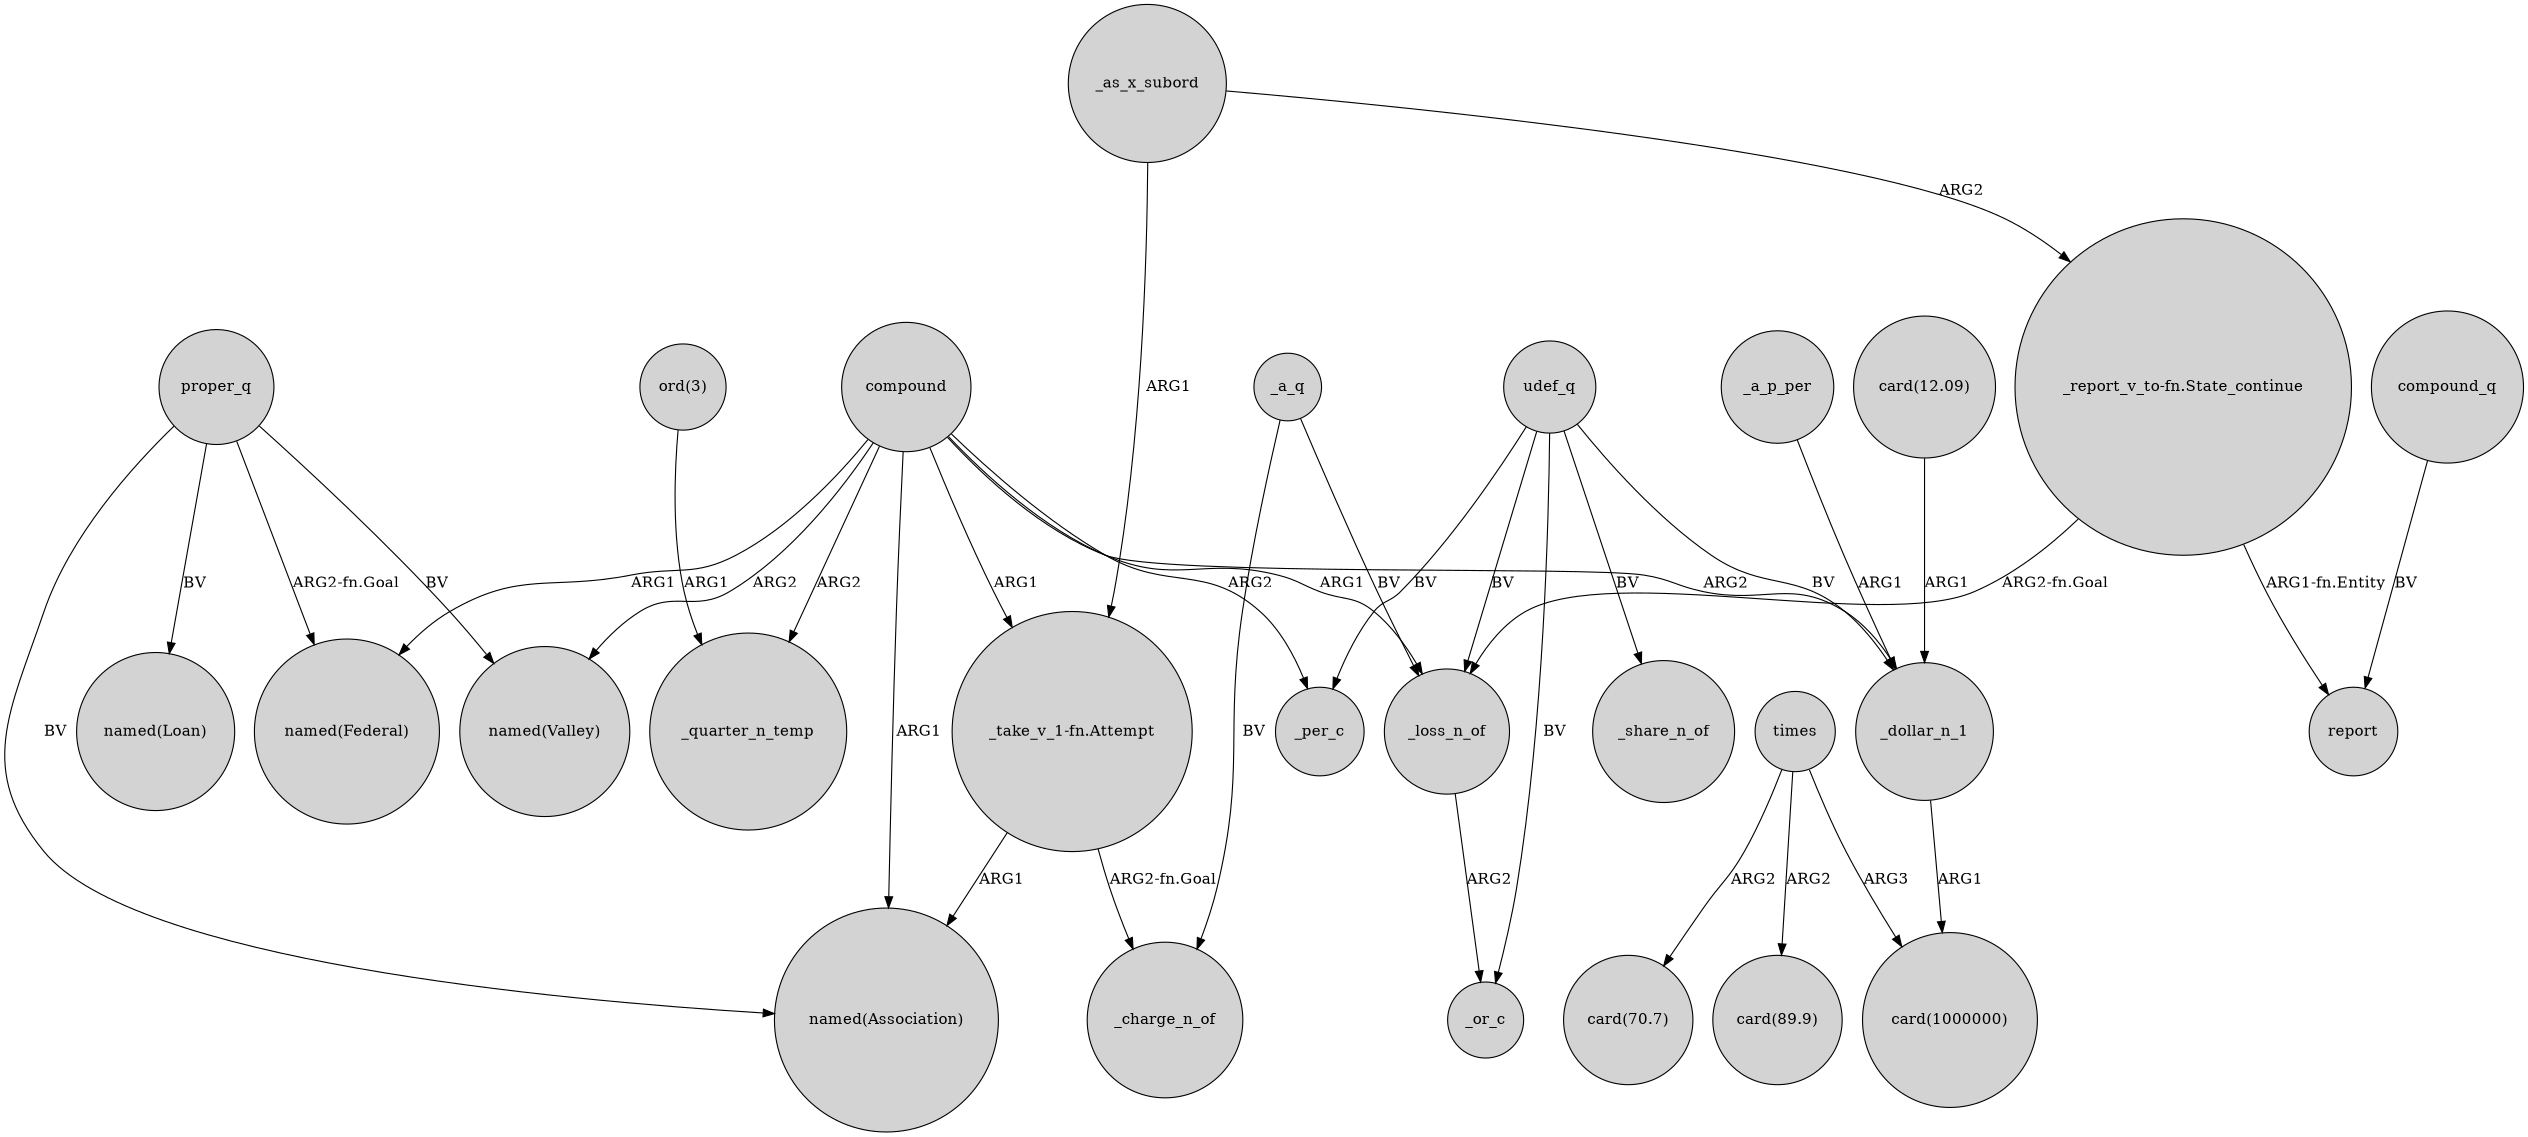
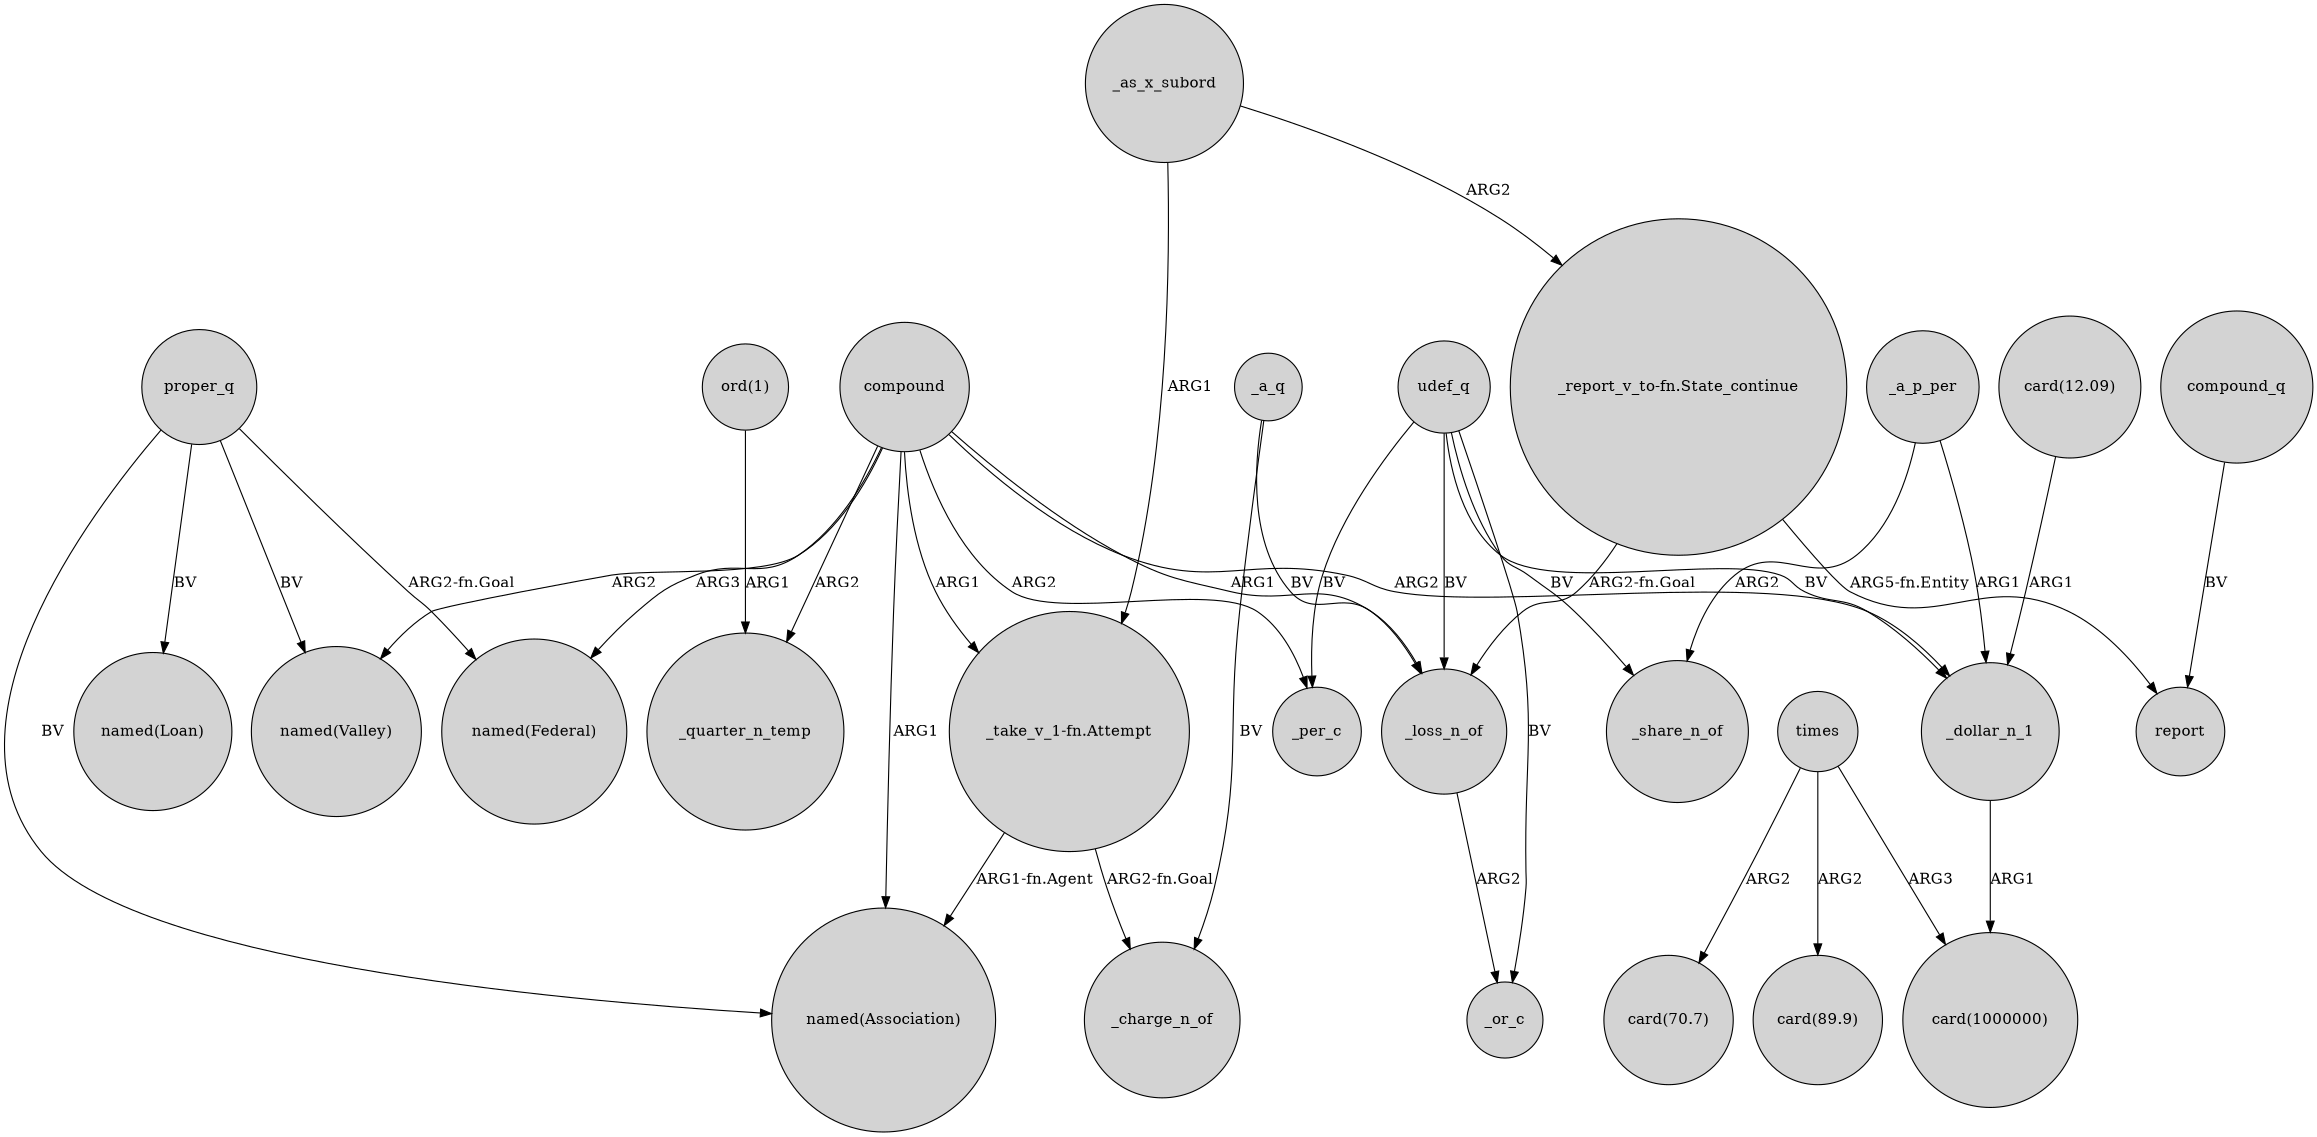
node "ord(3)": label "ord(3)" -> "ord(1)"
edge "_a_p_per" -> "_share_n_of": added, label "ARG2"
edge "compound" -> "named(Federal)": label "ARG1" -> "ARG3"
edge "_report_v_to-fn.State_continue" -> "report": label "ARG1-fn.Entity" -> "ARG5-fn.Entity"
edge "_take_v_1-fn.Attempt" -> "named(Association)": label "ARG1" -> "ARG1-fn.Agent"
